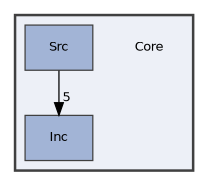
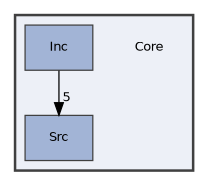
edge "Src" -> "Inc": reversed
